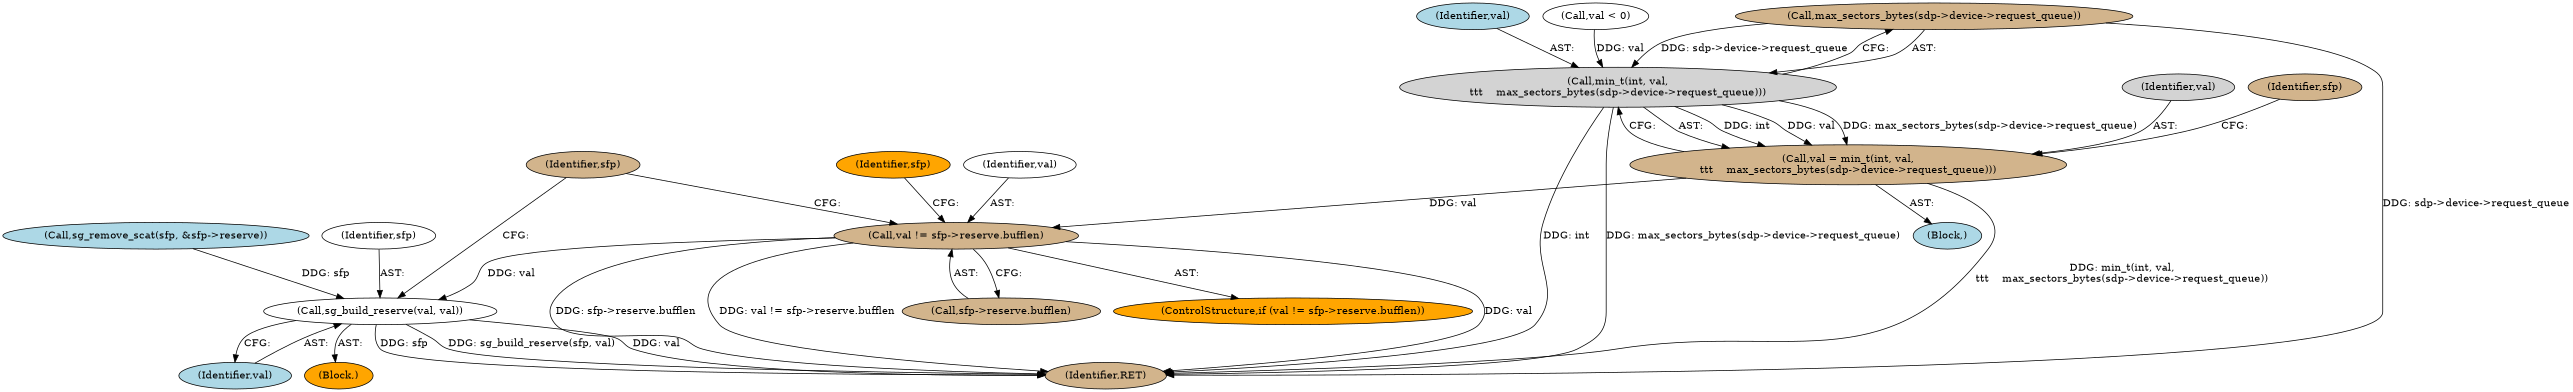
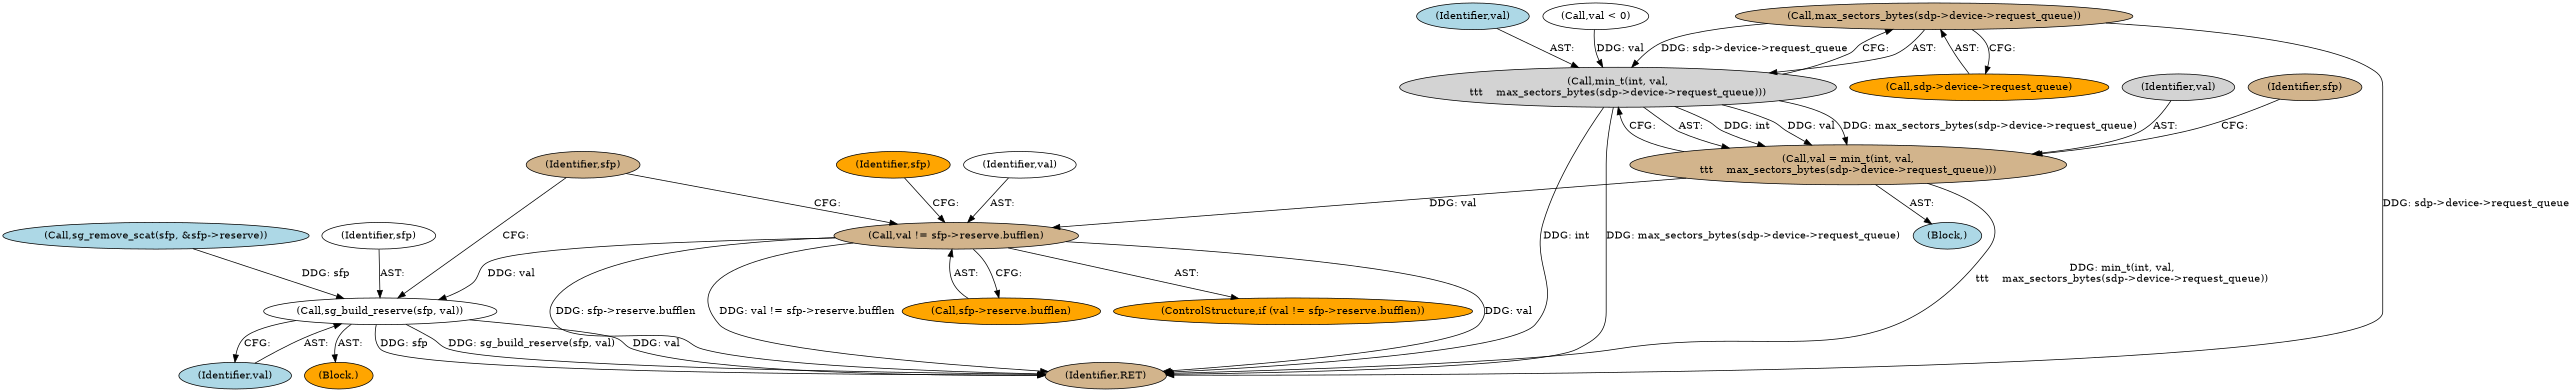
node "(Call,sdp->device->request_queue)": added
node "(Call,sg_build_reserve(val, val))": label "(Call,sg_build_reserve(val, val))" -> "(Call,sg_build_reserve(sfp, val))"
node "(Call,sfp->reserve.bufflen)": fillcolor tan -> orange
